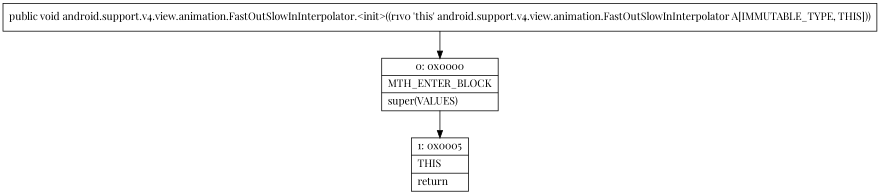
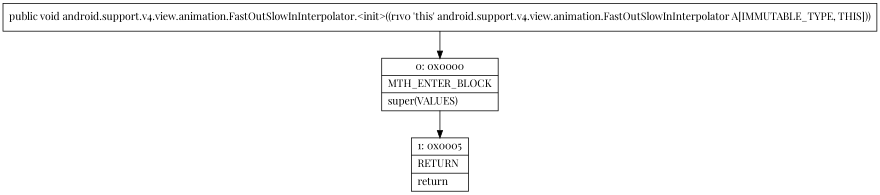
node "1: 0x0005": text "THIS" -> "RETURN"
